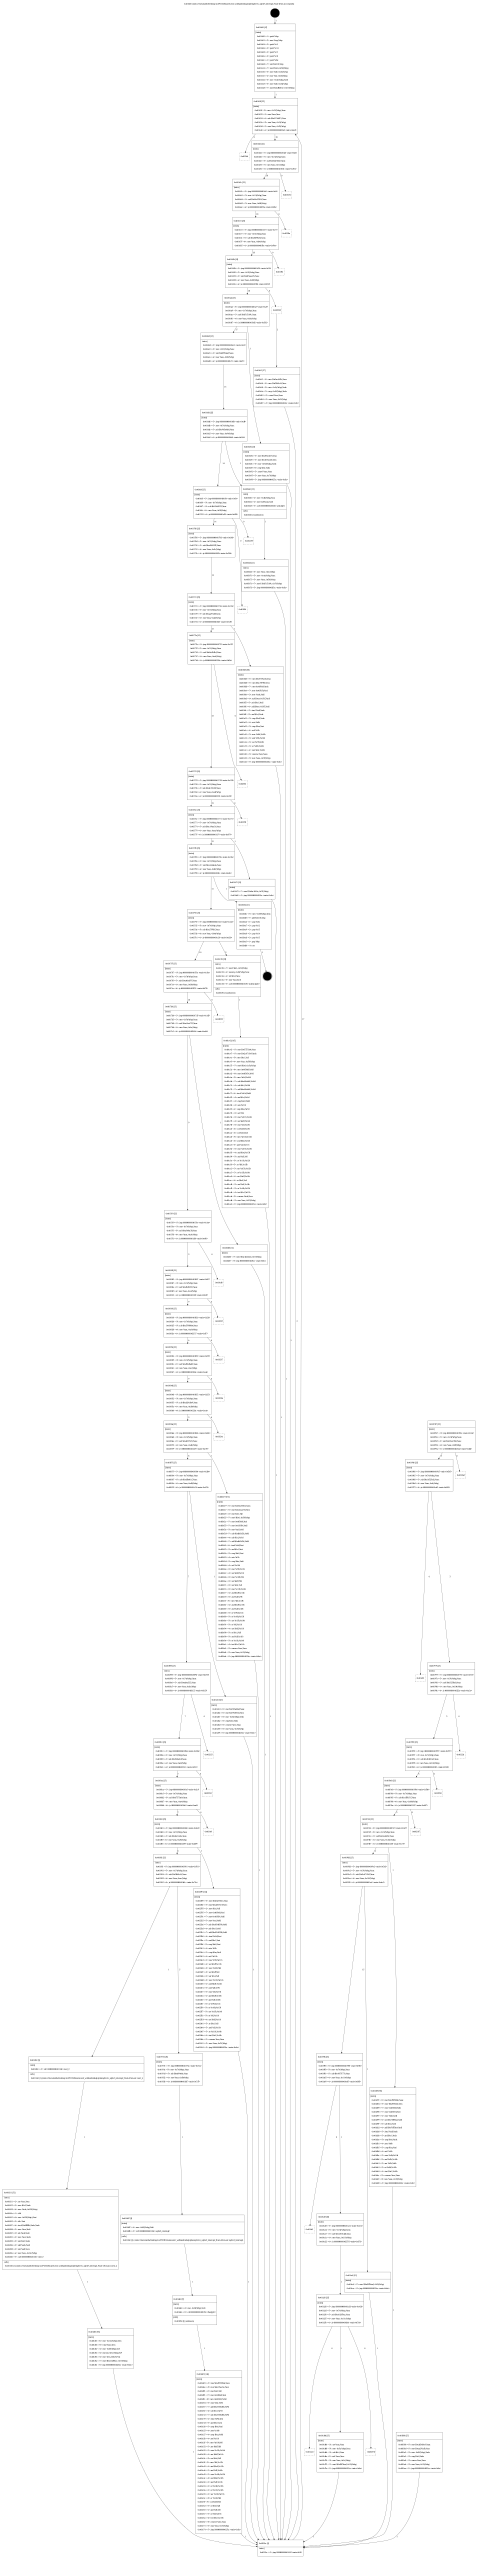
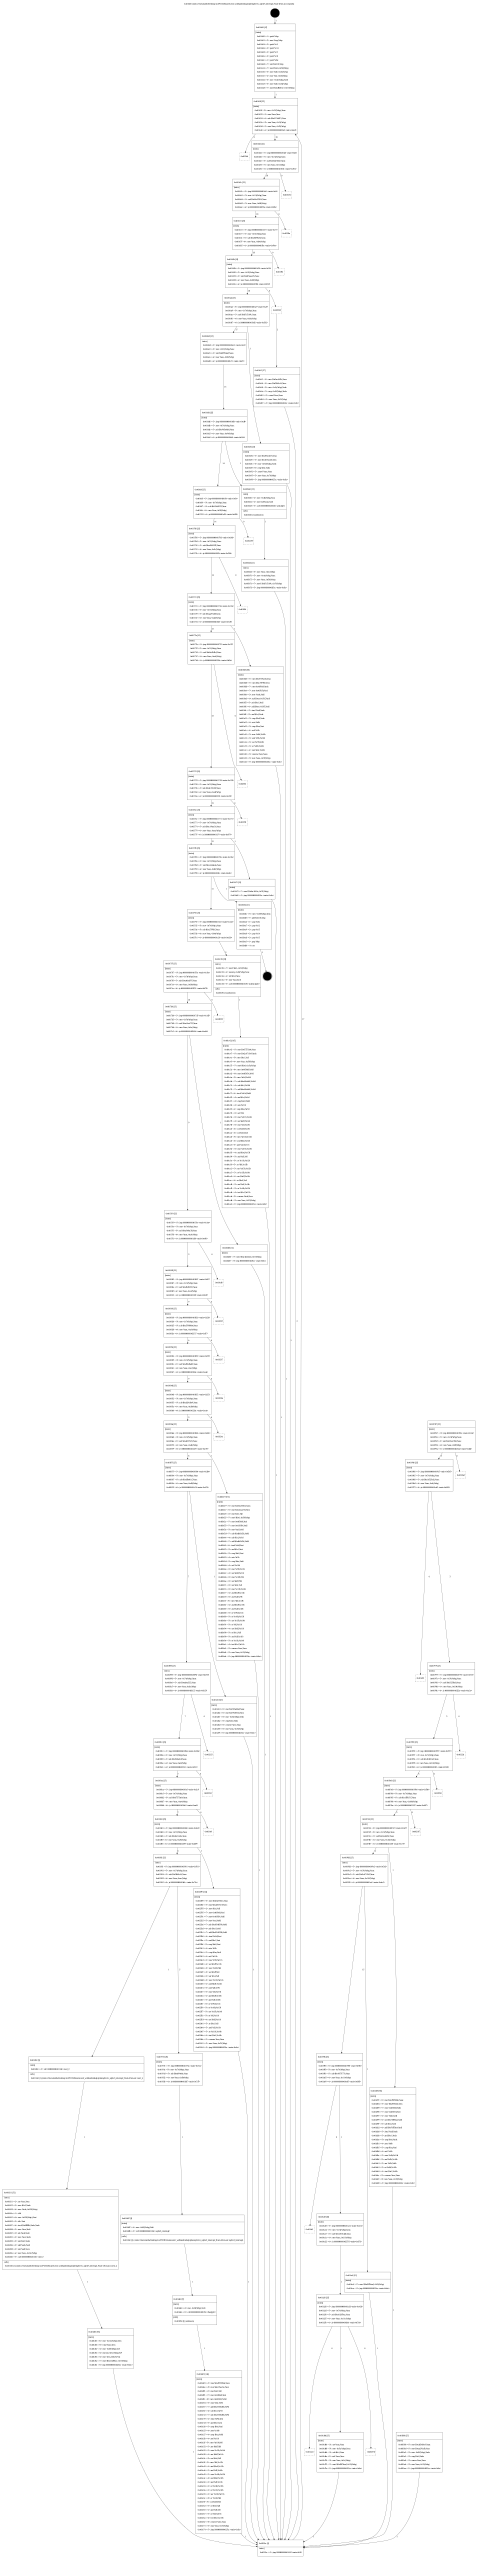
edge "0x4016ef [25]" -> "0x401f0b": now "0x401708 [25]" -> "0x401f0b"
edge "0x40179e [25]" -> "0x4017b7 [25]": removed, label "10"
